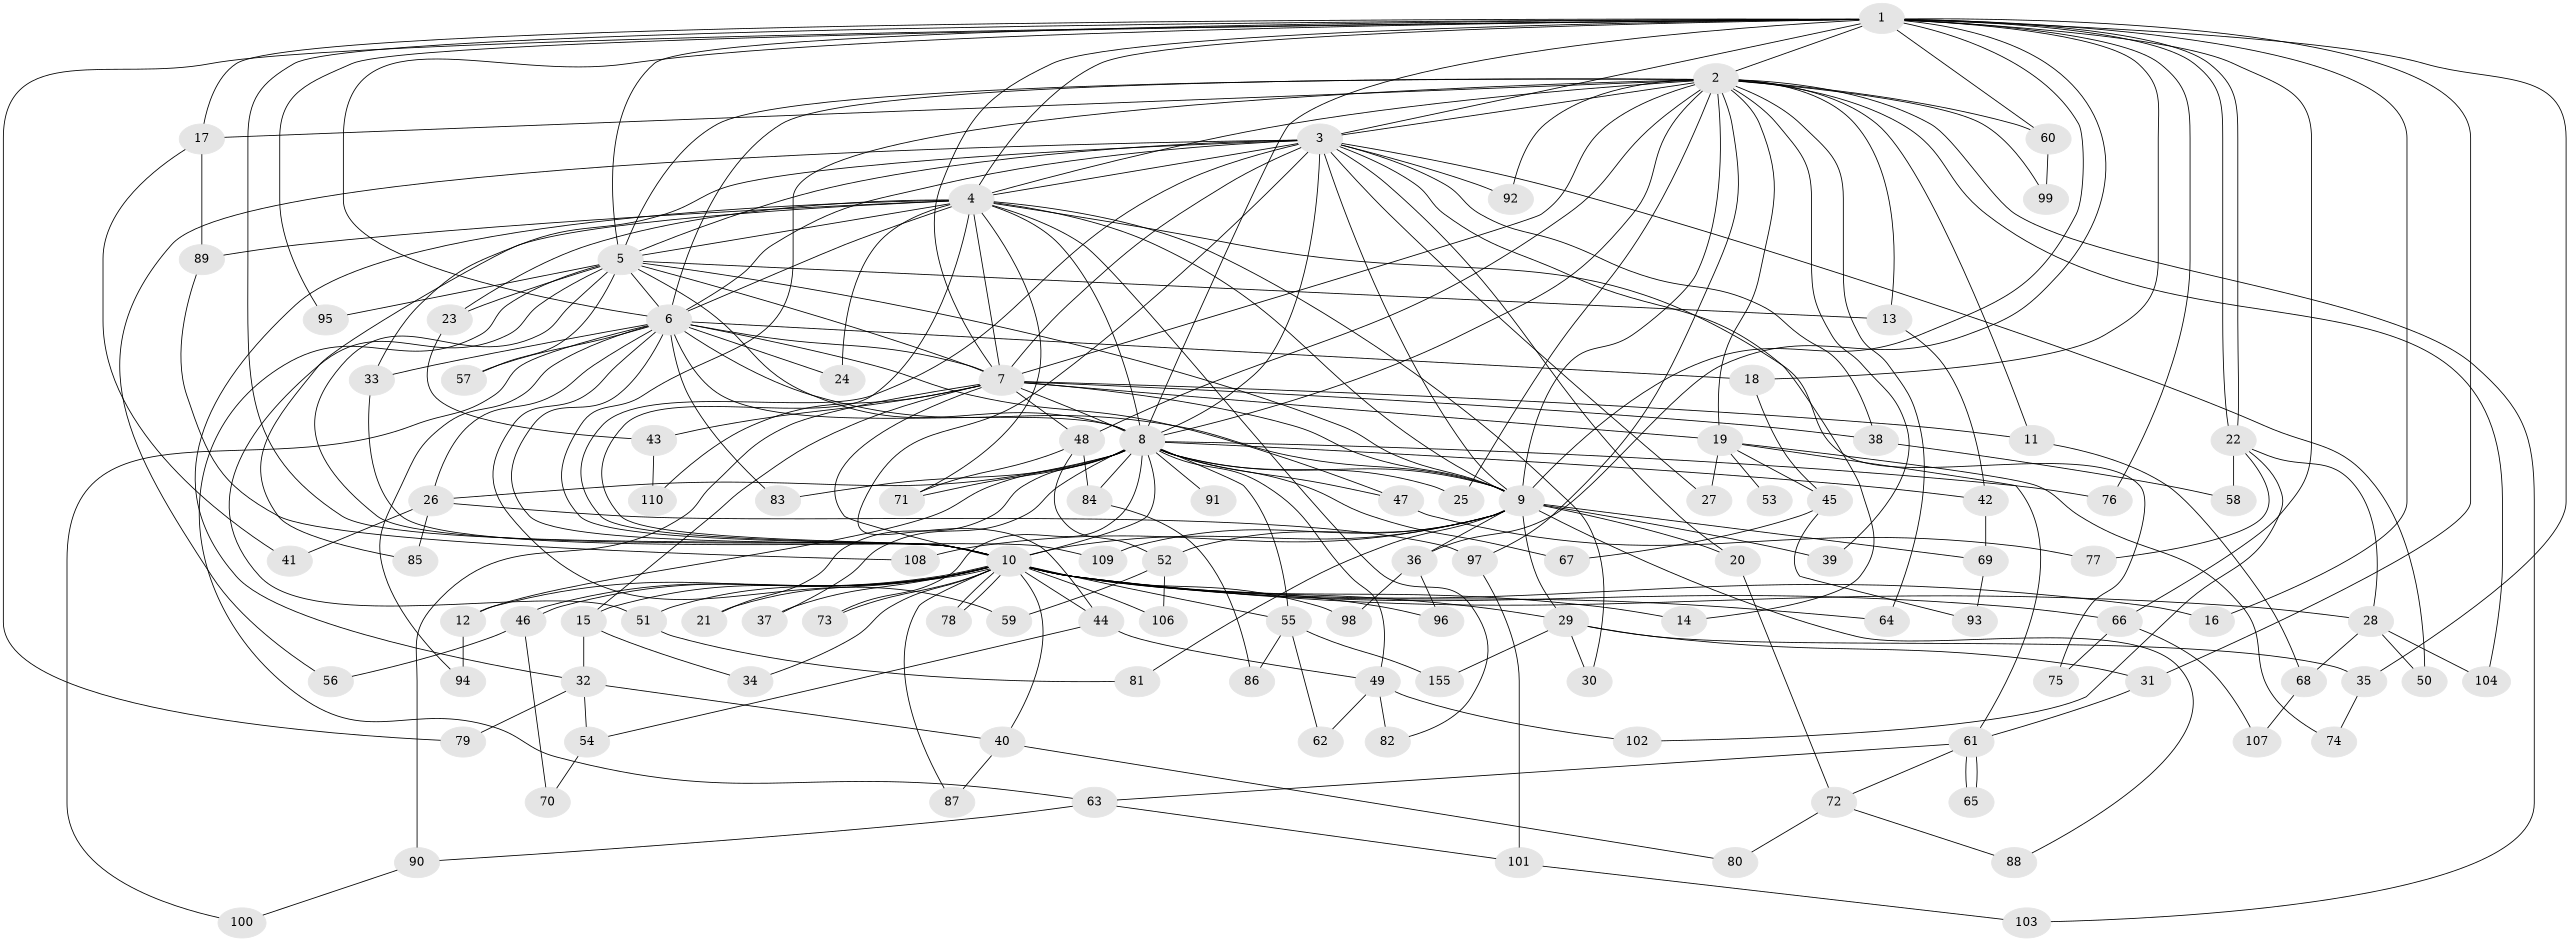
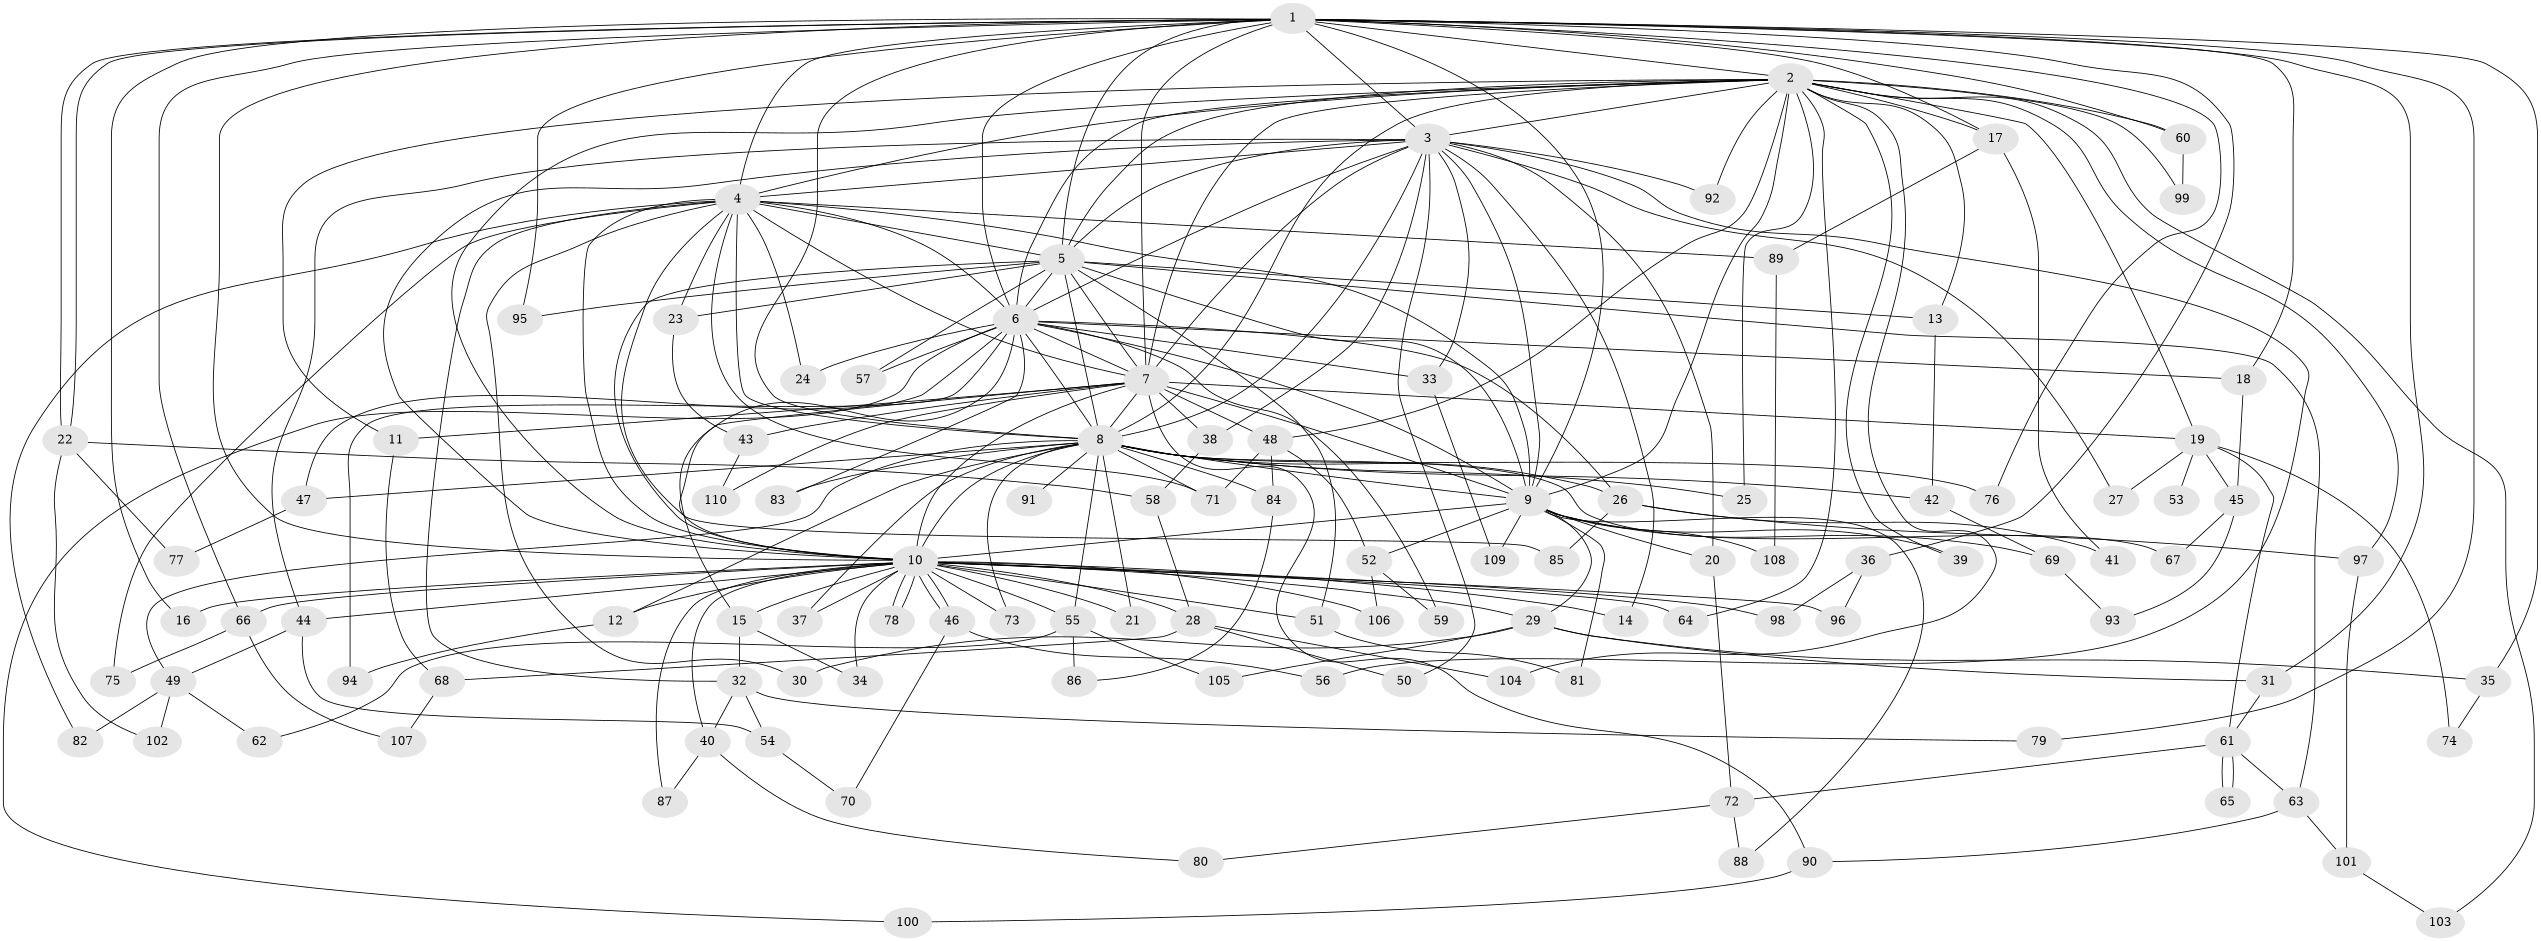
edge "22" -- "28": now "58" -- "28"
edge "9" -- "36": removed
node "155": label "155" -> "105"
